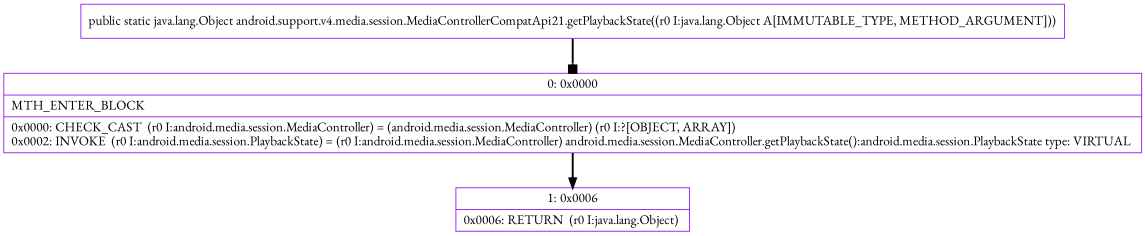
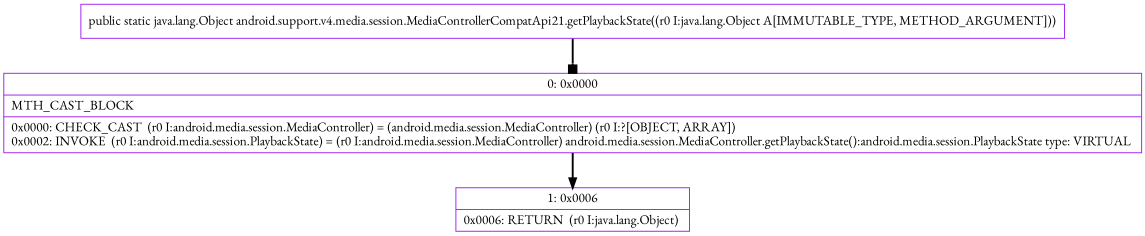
node "0: 0x0000": text "MTH_ENTER_BLOCK" -> "MTH_CAST_BLOCK"
